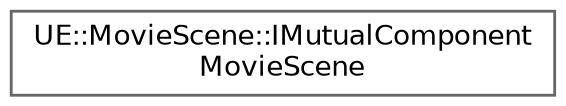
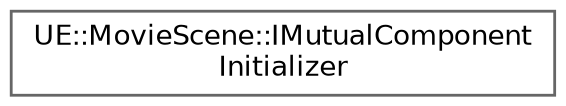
node "UE::MovieScene::IMutualComponent MovieScene": label "UE::MovieScene::IMutualComponent MovieScene" -> "UE::MovieScene::IMutualComponent Initializer"
